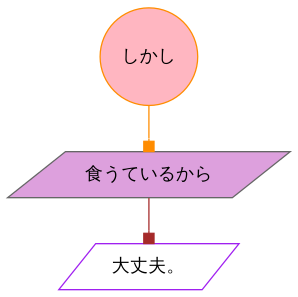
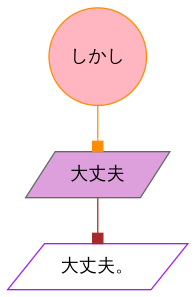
node "食うているから": label "食うているから" -> "大丈夫"
